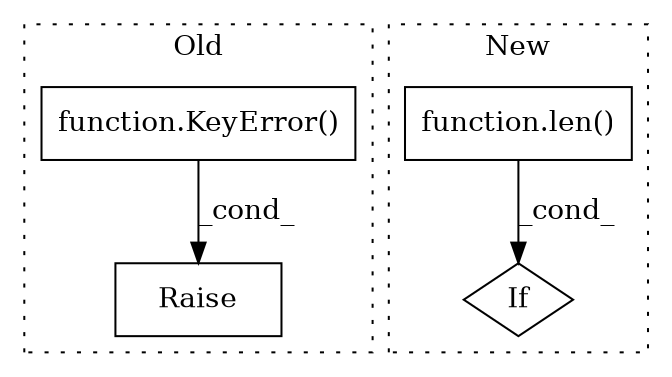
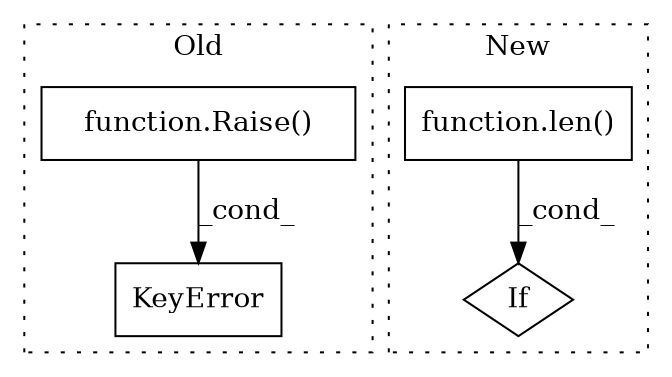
node "function.KeyError()": label "function.KeyError()" -> "function.Raise()"
node "Raise": label "Raise" -> "KeyError"
